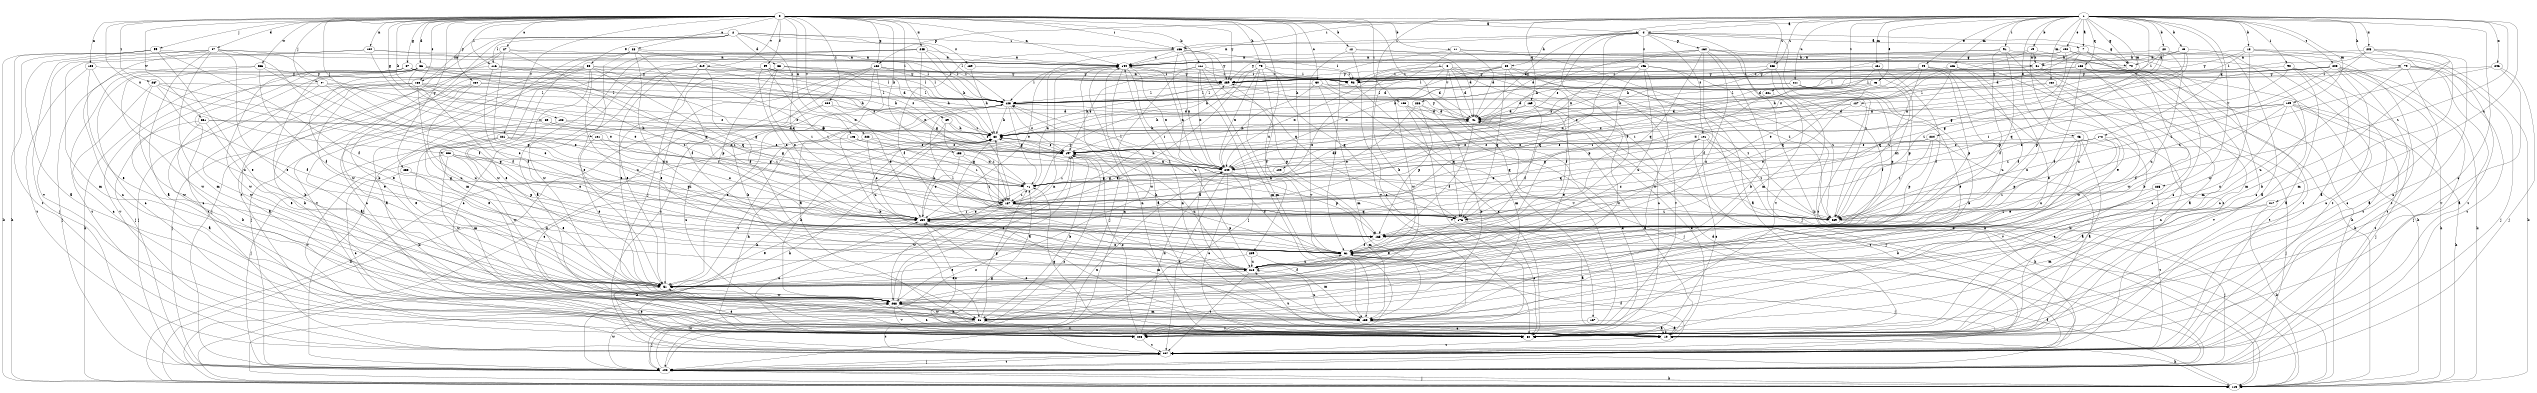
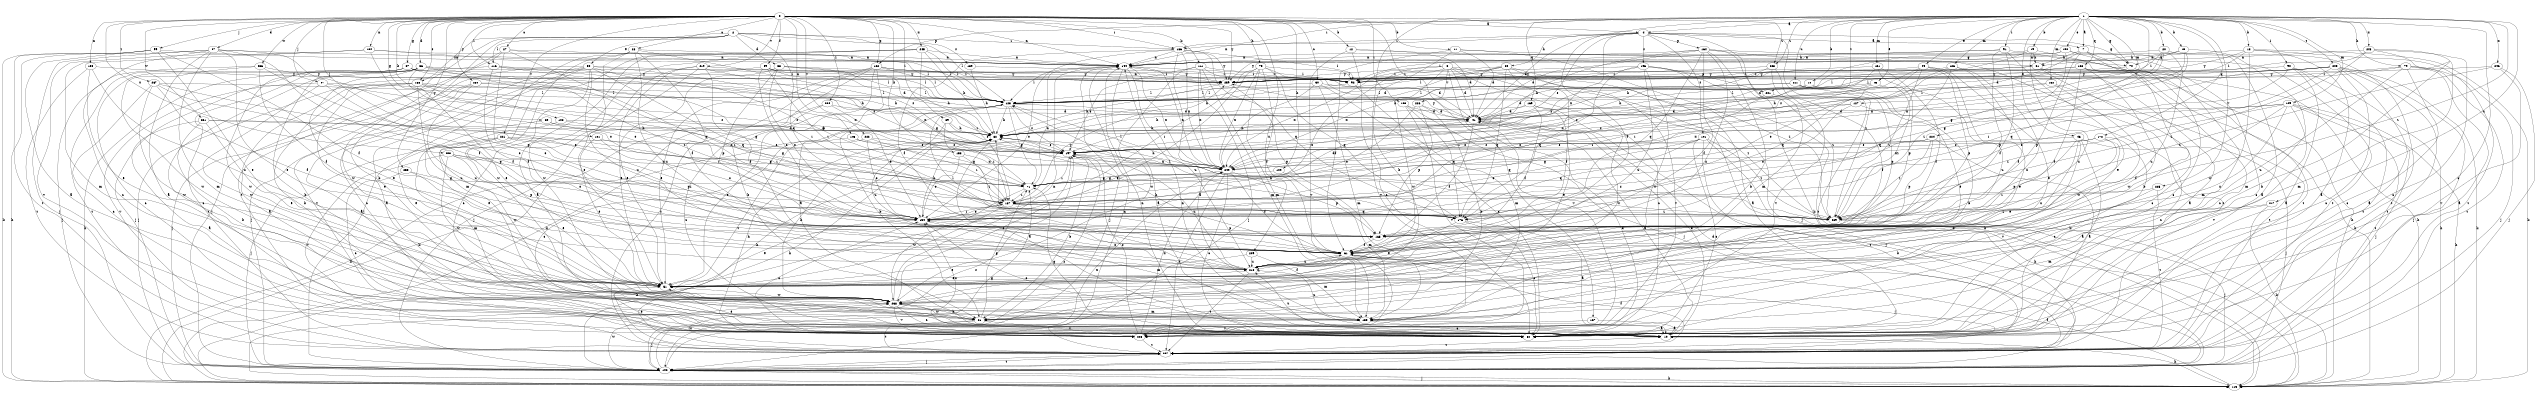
node "14": added
edge "196" -> "165": now "196" -> "201"
edge "219" -> "133": now "219" -> "102"
